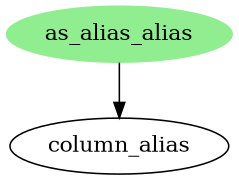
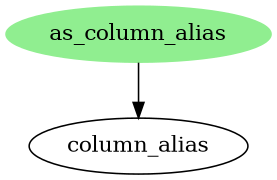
node "as_alias_alias": label "as_alias_alias" -> "as_column_alias"
